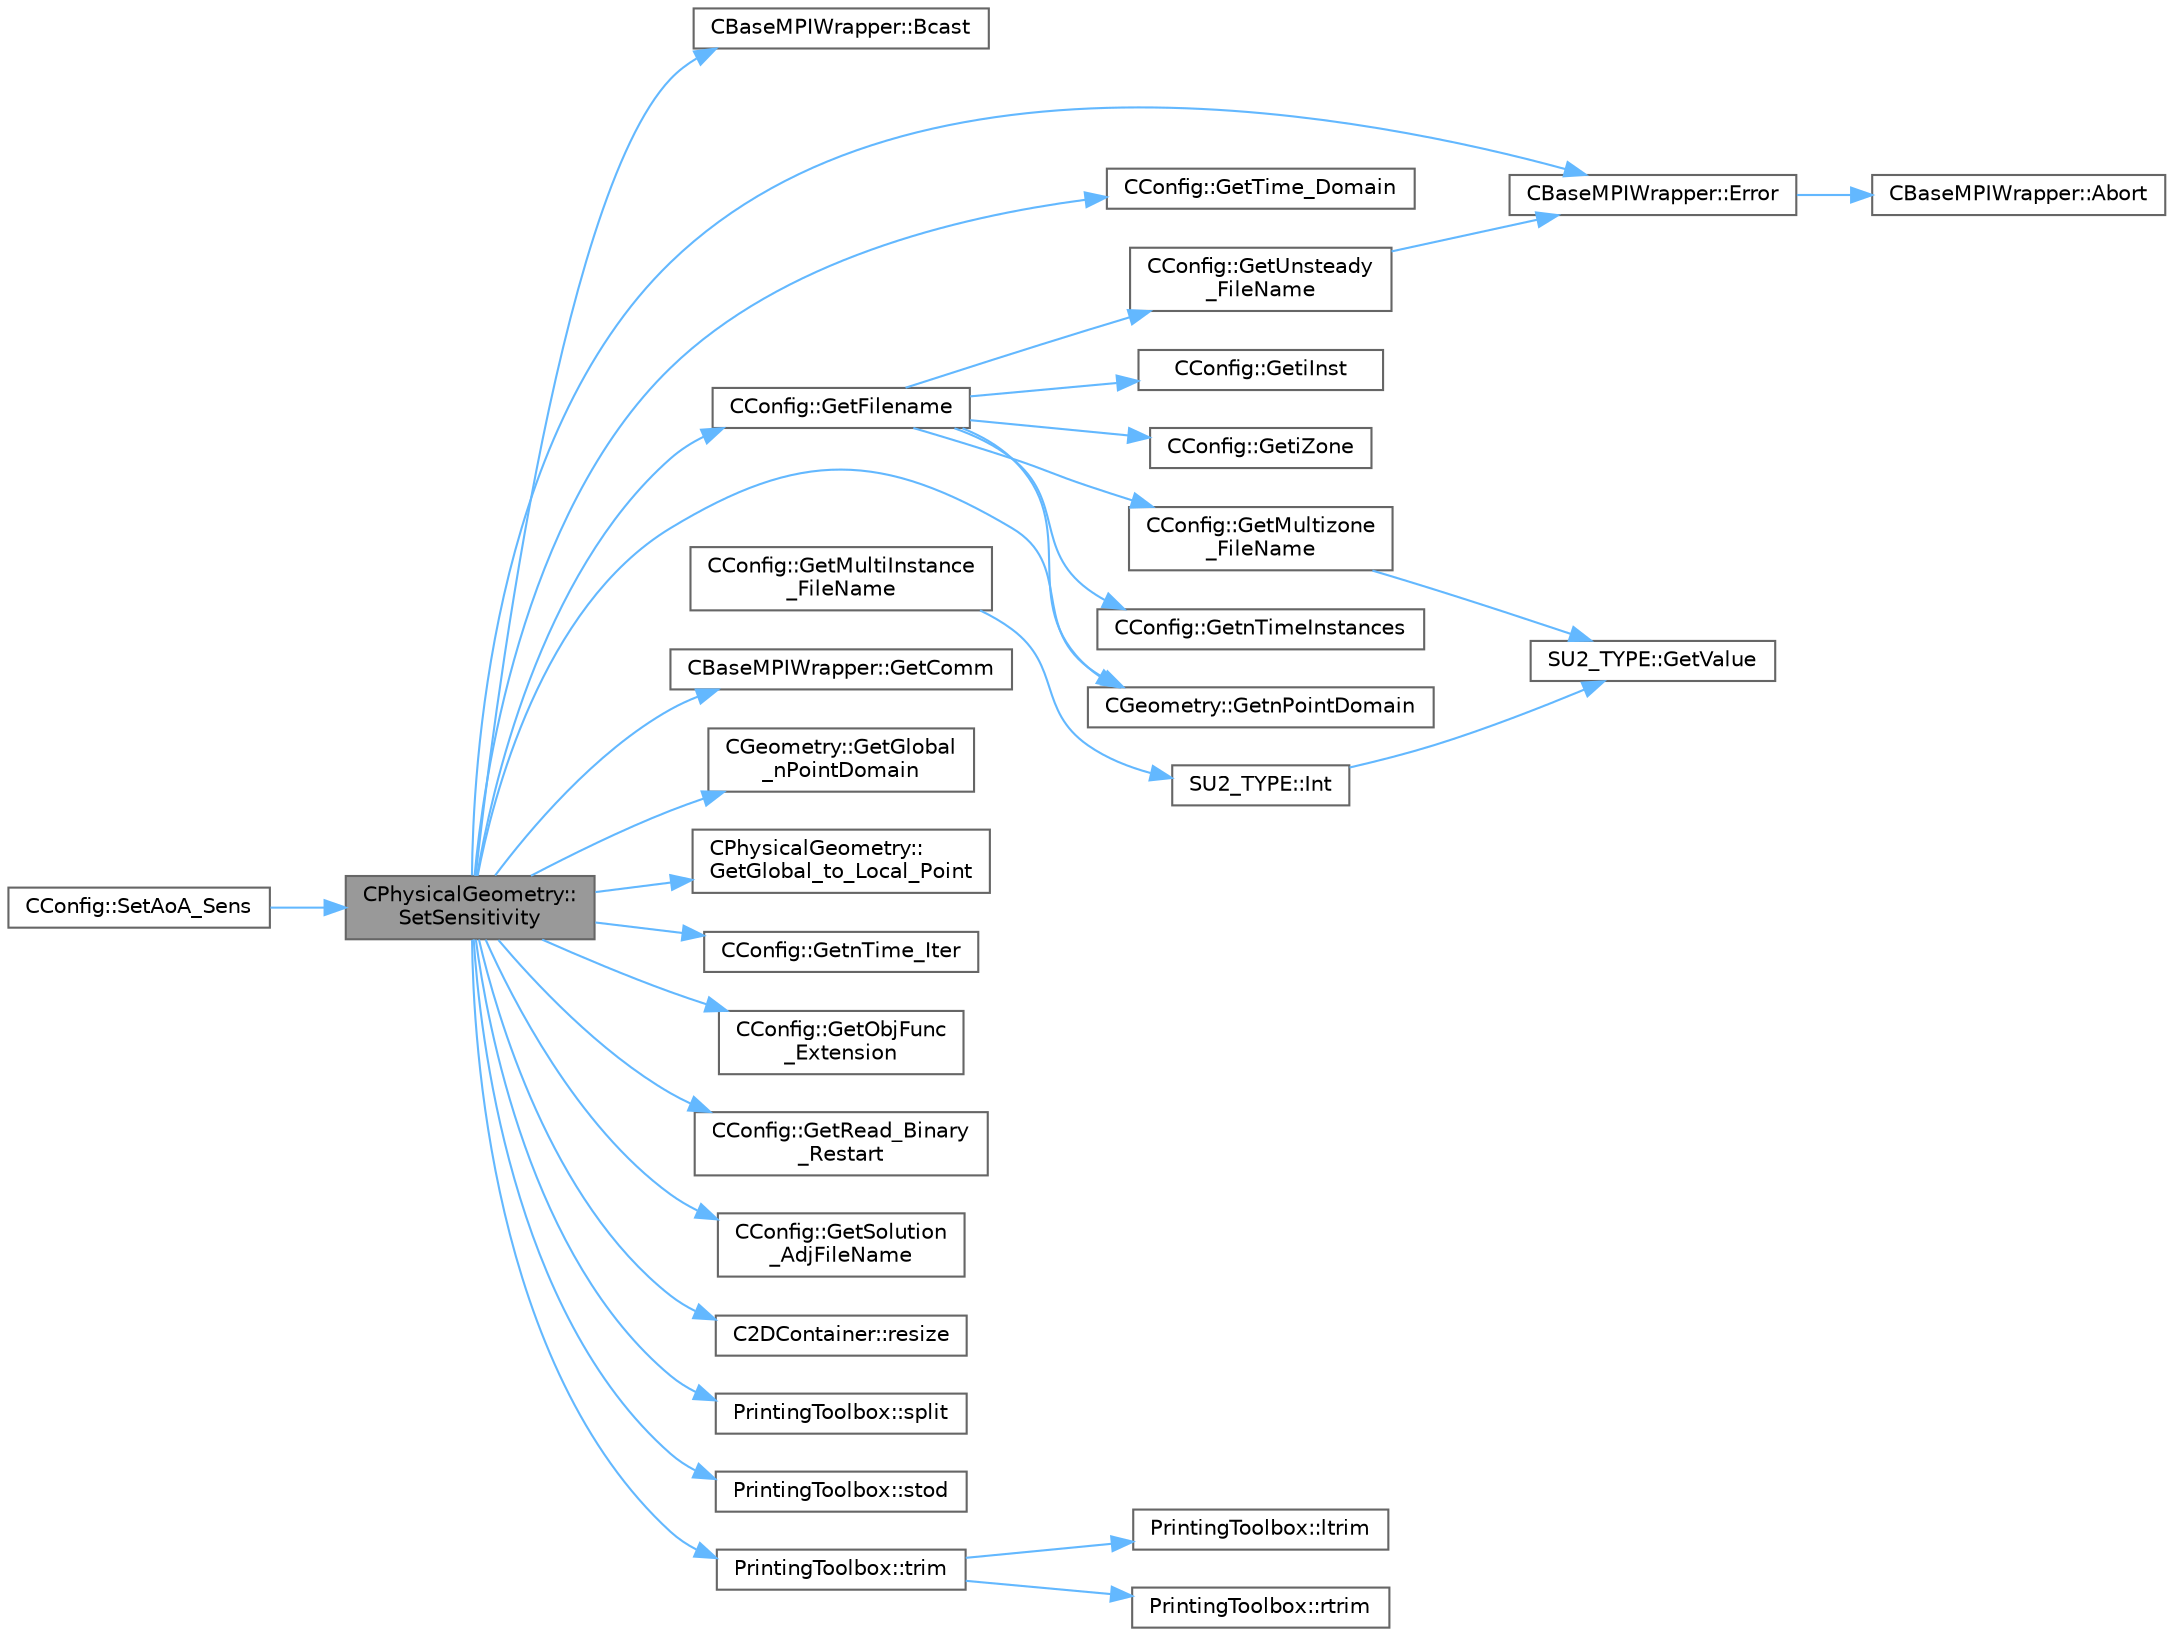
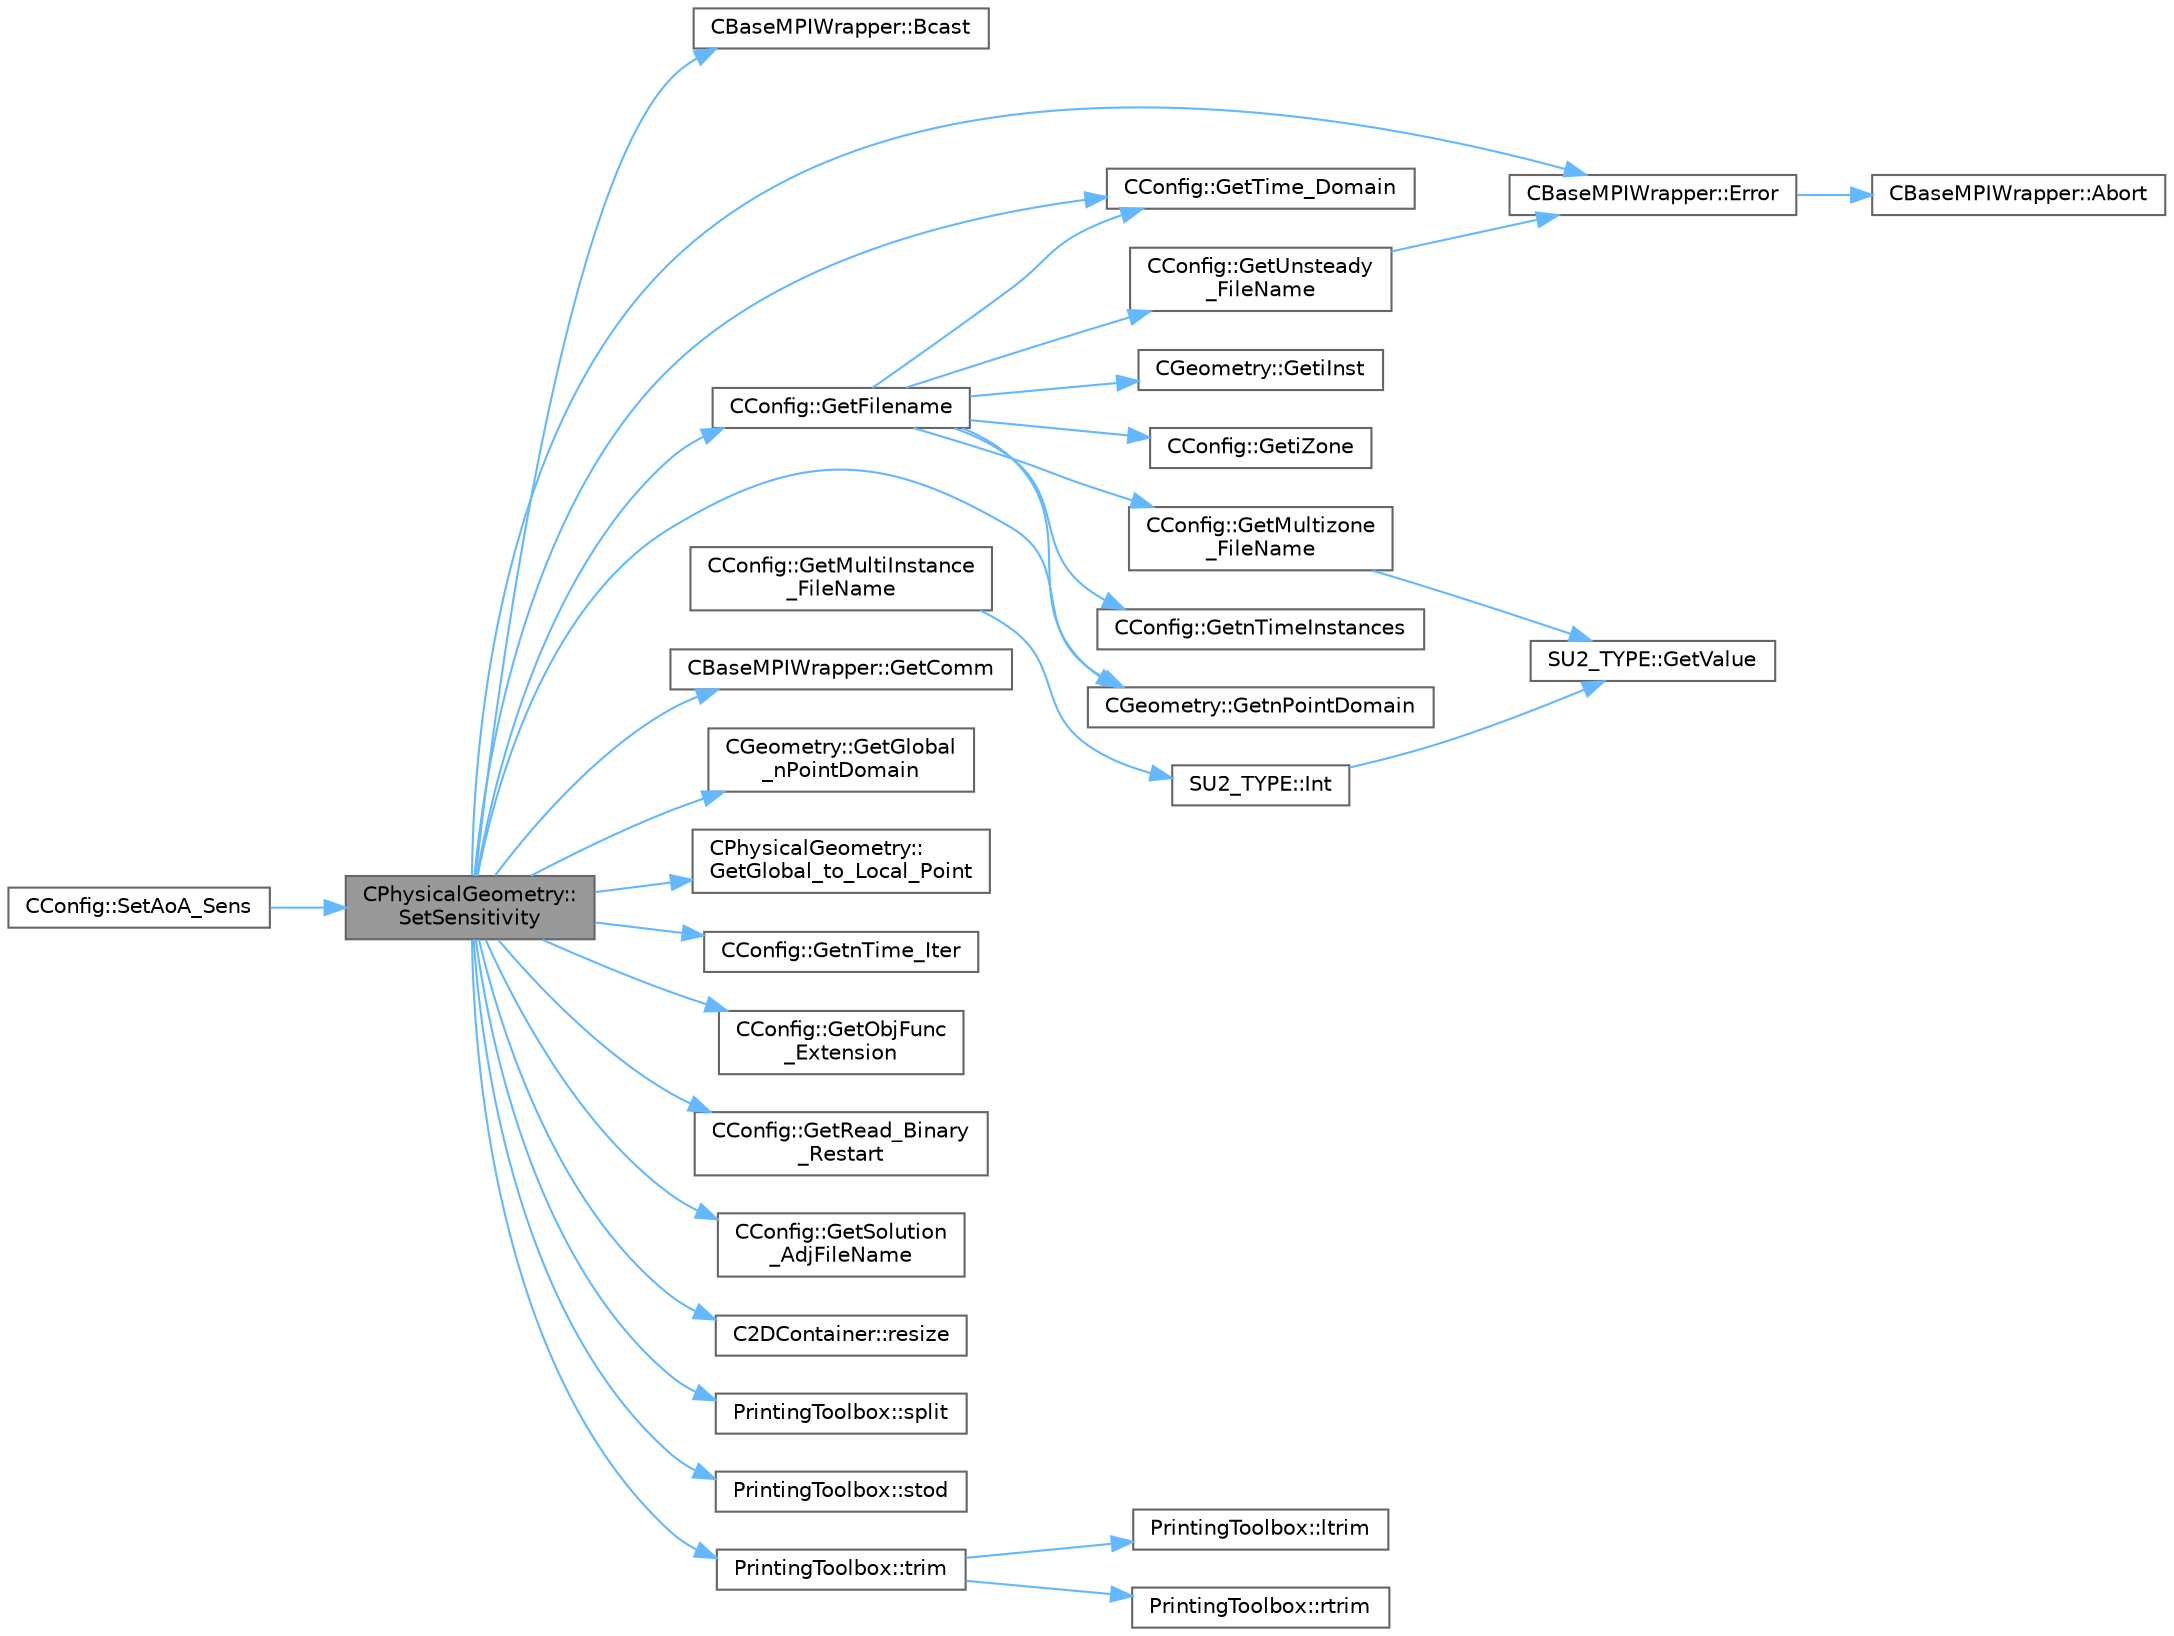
edge "CConfig::GetFilename" -> "CConfig::GetTime_Domain": added
node "CConfig::GetiInst": label "CConfig::GetiInst" -> "CGeometry::GetiInst"
